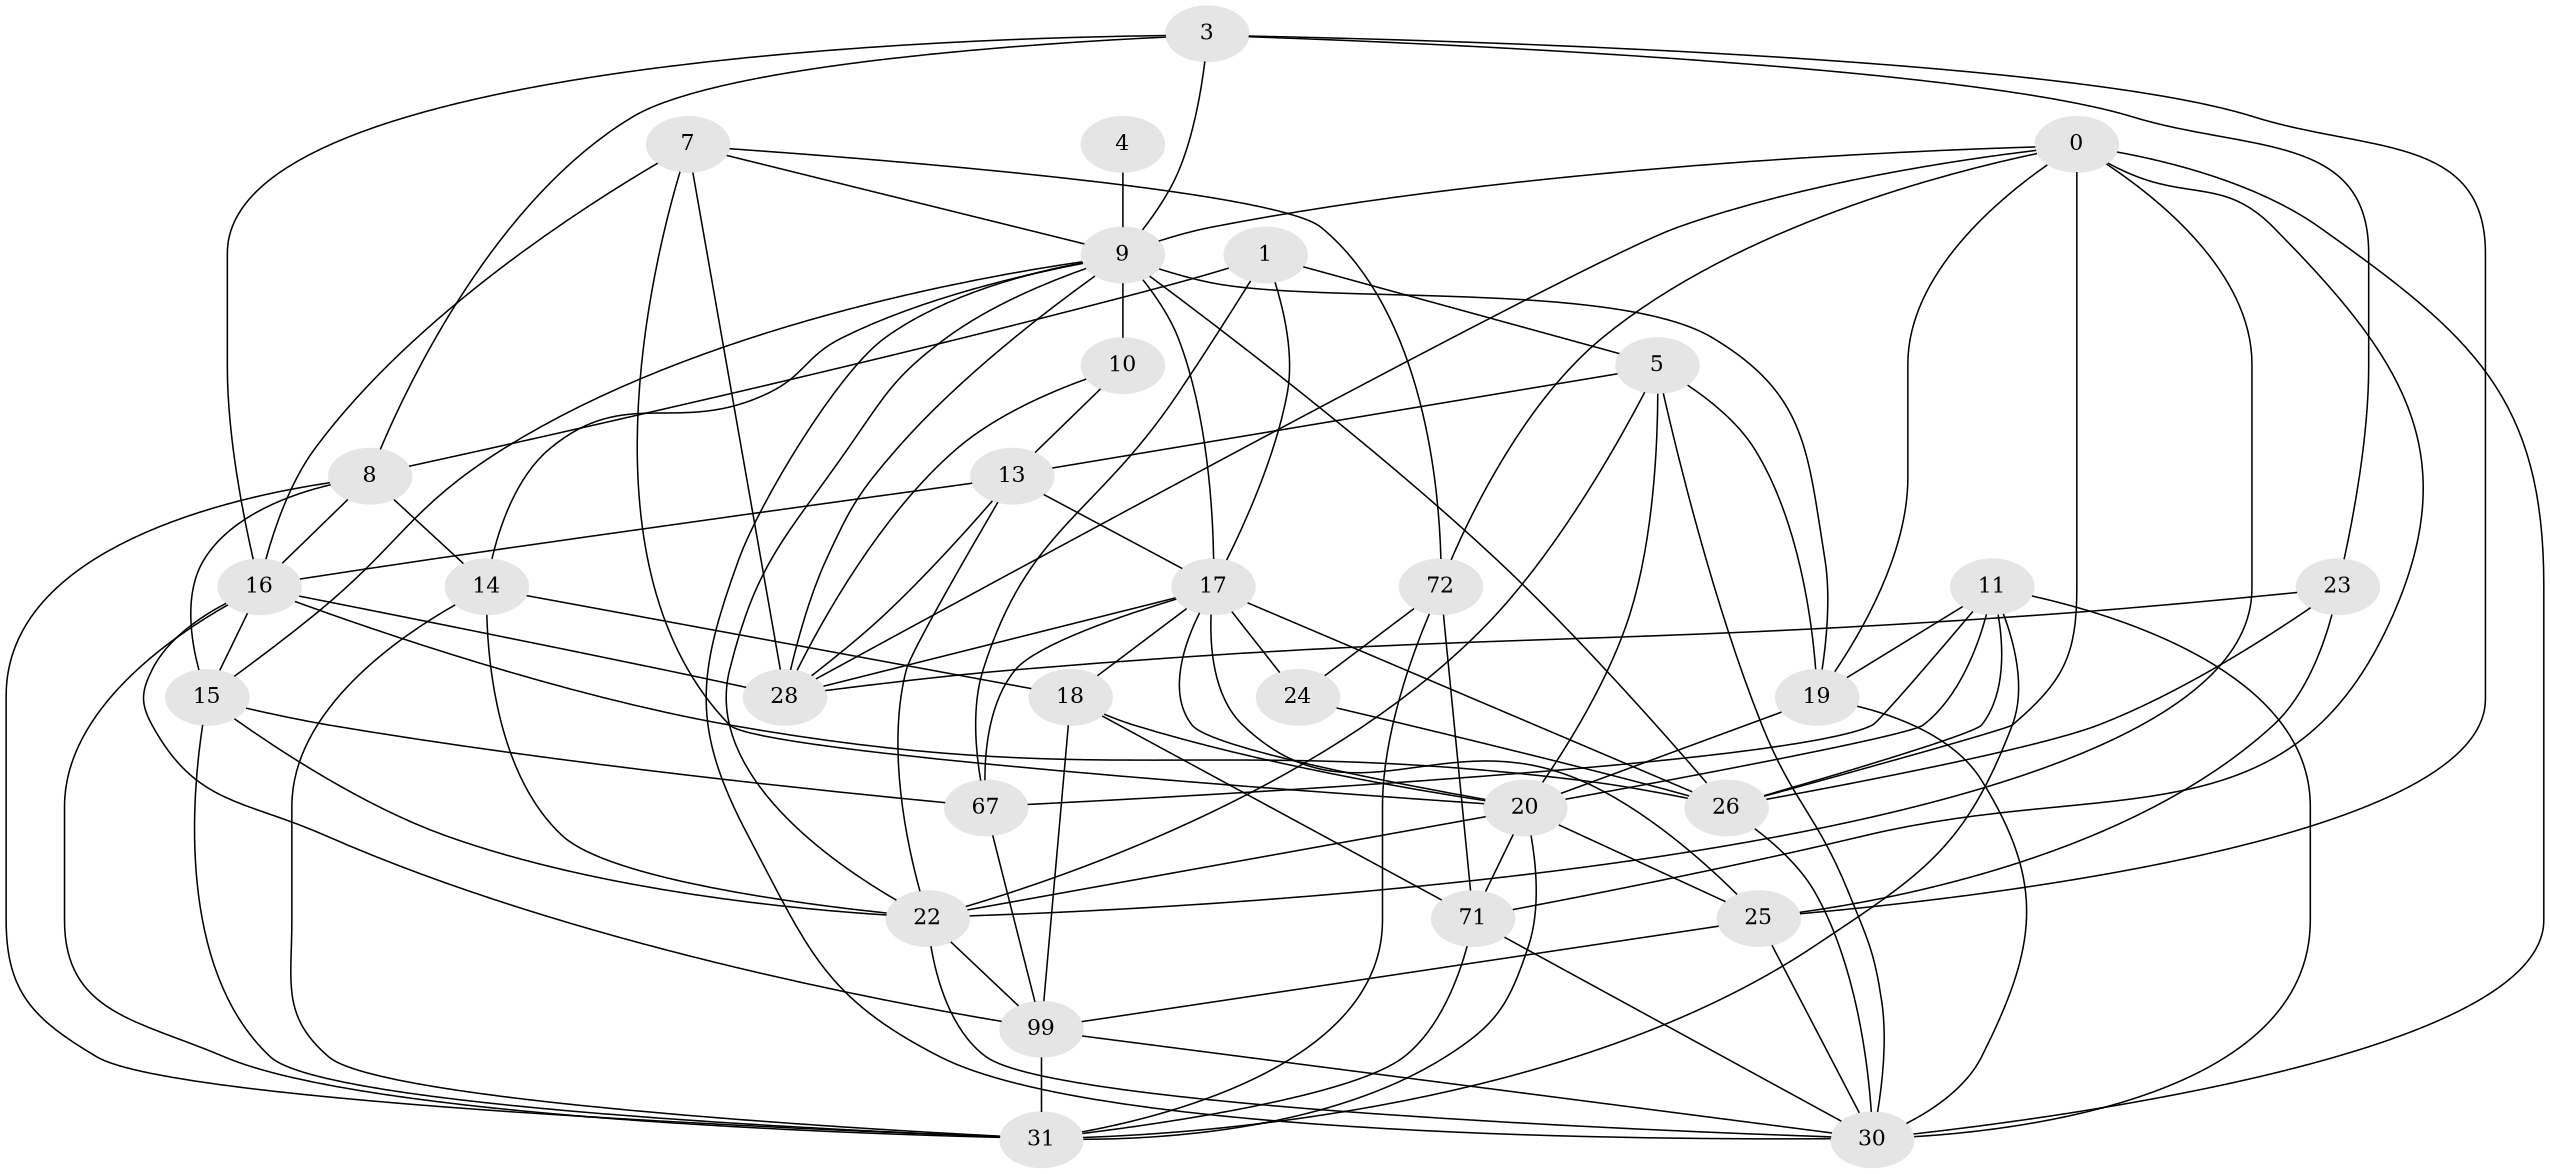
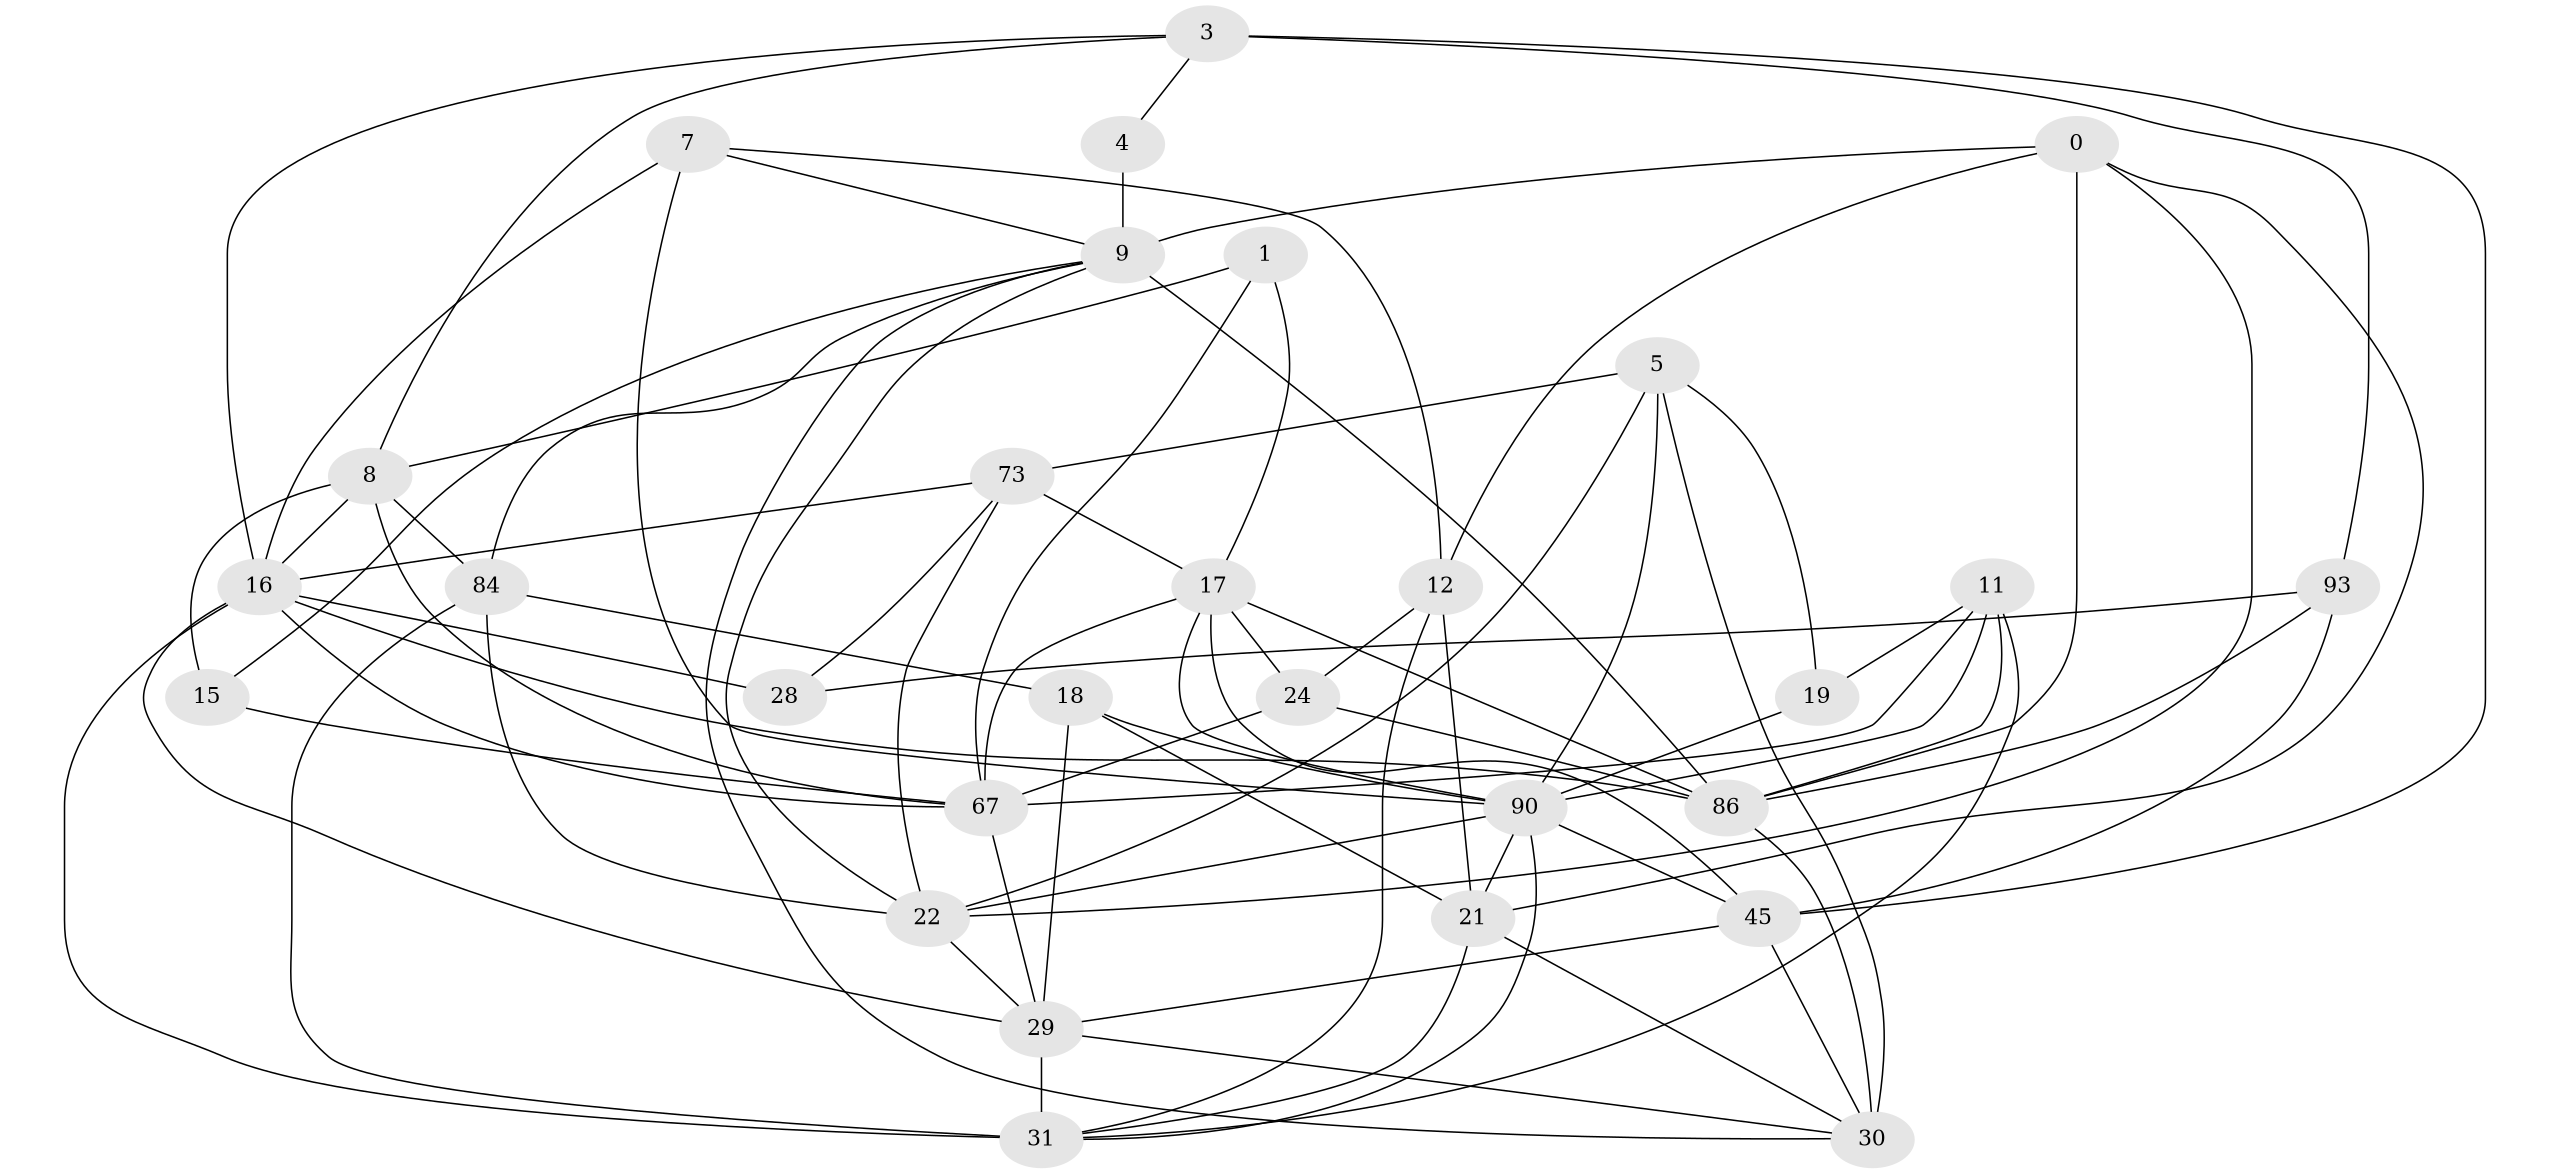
edge "3" -- "9": now "3" -- "4"
edge "1" -- "5": removed
edge "9" -- "19": removed
edge "0" -- "28": removed
node "10": removed
edge "0" -- "19": removed
edge "9" -- "17": removed
edge "7" -- "28": removed
edge "9" -- "28": removed
node "13": label "13" -> "73"
node "14": label "14" -> "84"
node "72": label "72" -> "12"
node "23": label "23" -> "93"
edge "17" -- "28": removed
edge "16" -- "15": now "16" -- "67"
edge "17" -- "18": removed
edge "24" -- "67": added
edge "0" -- "30": removed
node "20": label "20" -> "90"
node "26": label "26" -> "86"
edge "15" -- "22": removed
edge "19" -- "30": removed
node "71": label "71" -> "21"
node "25": label "25" -> "45"
edge "11" -- "30": removed
node "99": label "99" -> "29"
edge "15" -- "31": removed
edge "8" -- "31": now "8" -- "67"
edge "22" -- "30": removed
